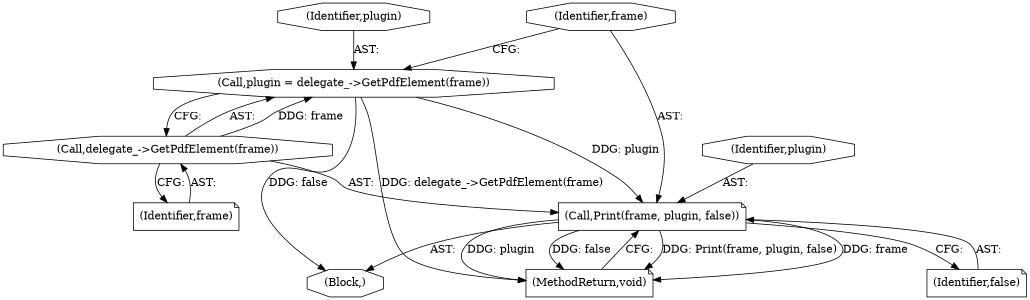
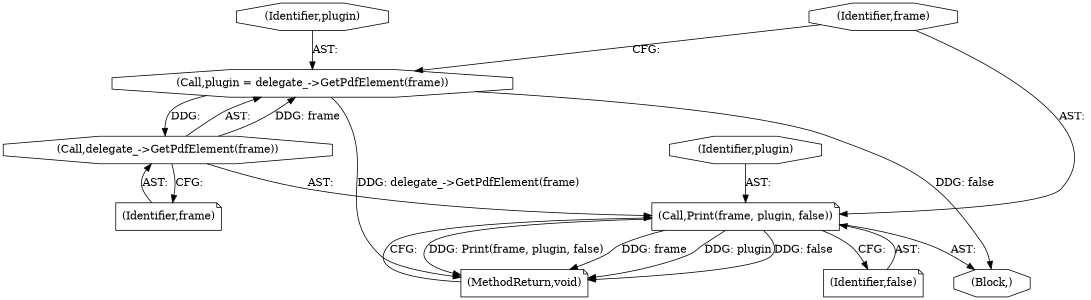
edge "(Call,plugin = delegate_->GetPdfElement(frame))" -> "(Call,delegate_->GetPdfElement(frame))": label "CFG: " -> "DDG: "
edge "(Call,plugin = delegate_->GetPdfElement(frame))" -> "(Call,Print(frame, plugin, false))": removed, label "DDG: plugin"
